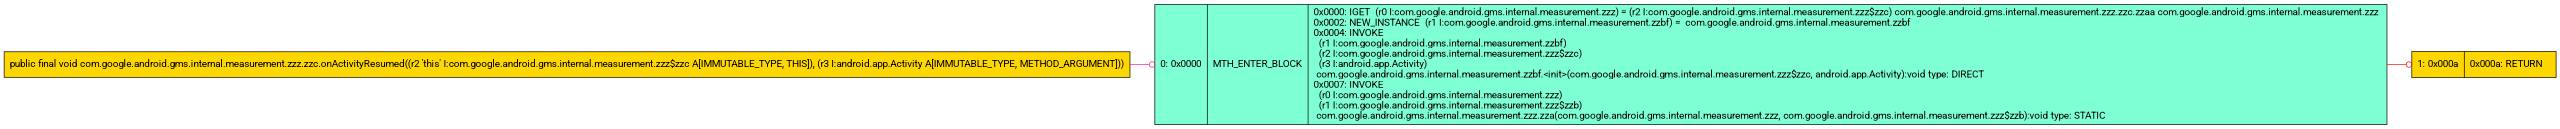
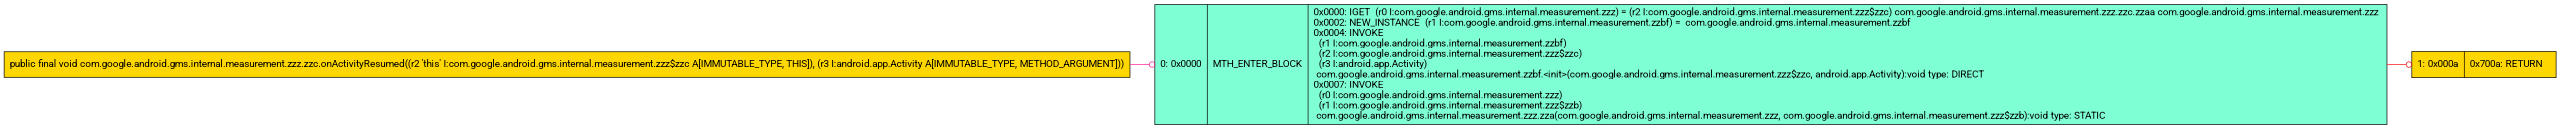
node "1: 0x000a": text "0x000a: RETURN" -> "0x700a: RETURN"
